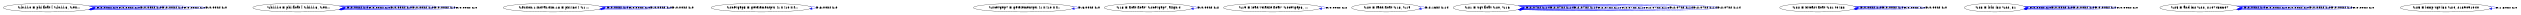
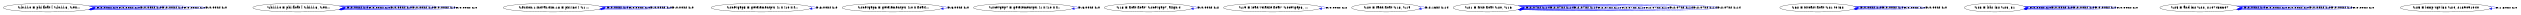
node "%scevgep6 = getelementptr [10 x float]...": added
node "%21 = ugt float %20, %16": label "%21 = ugt float %20, %16" -> "%21 = fsub float %20, %16"
node "%22 = bitcast float %21 to i32": label "%22 = bitcast float %21 to i32" -> "%62 = bitcast float %21 to i32"
node "%23 = lshr i32 %22, 31": label "%23 = lshr i32 %22, 31" -> "%23 = lshr i32 %23, 31"
